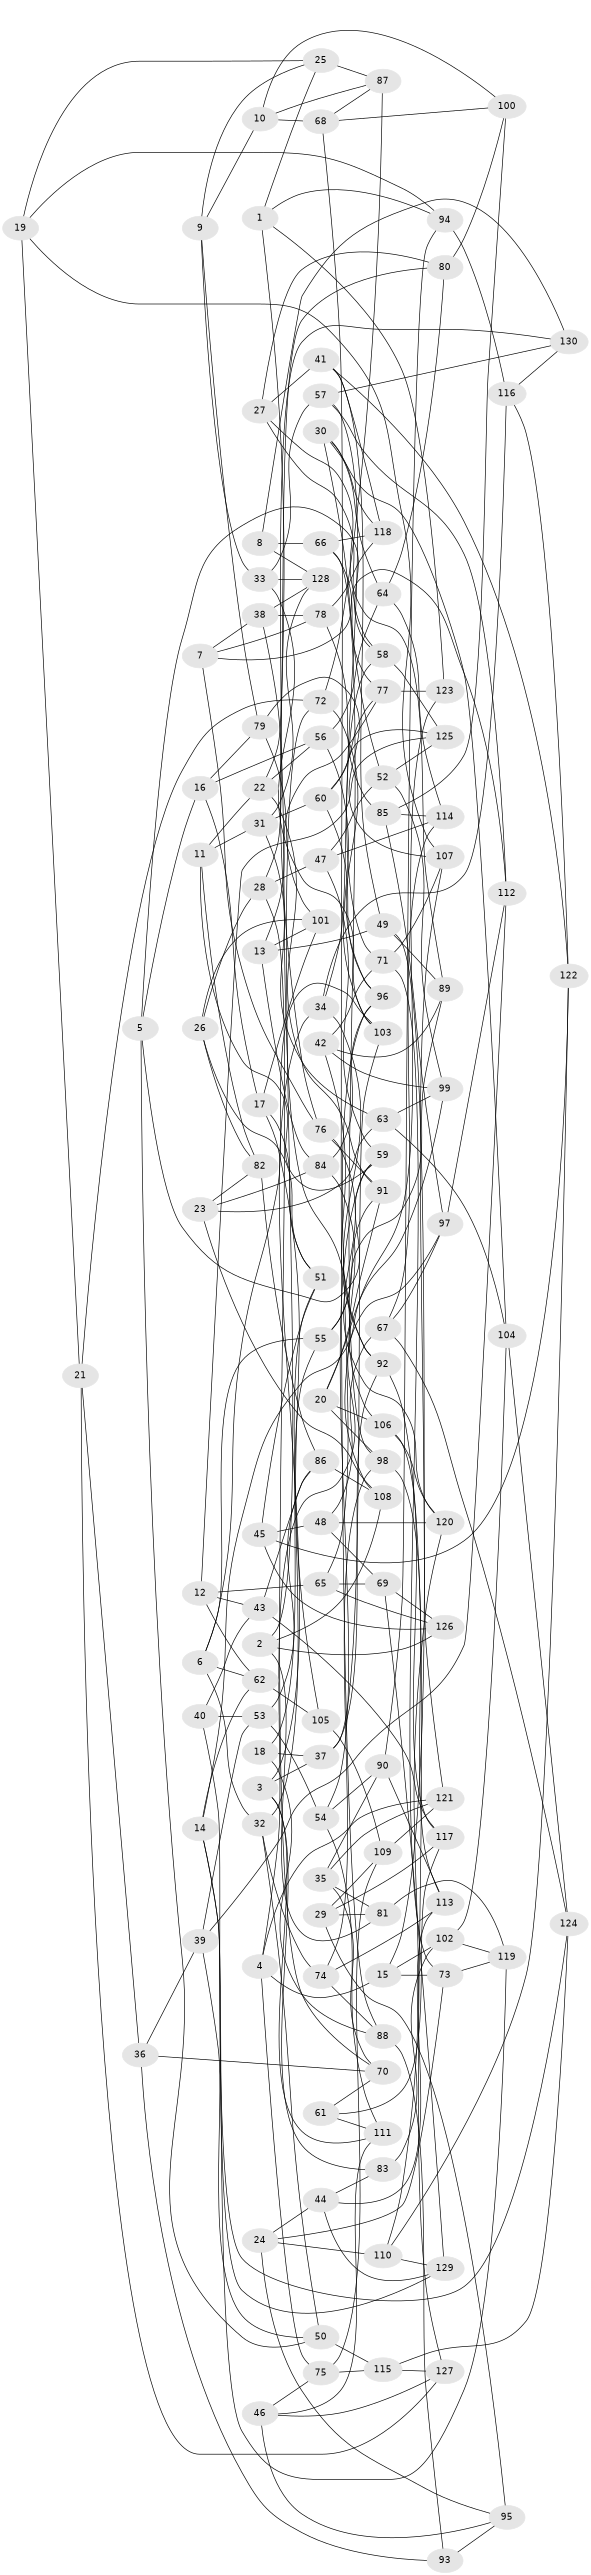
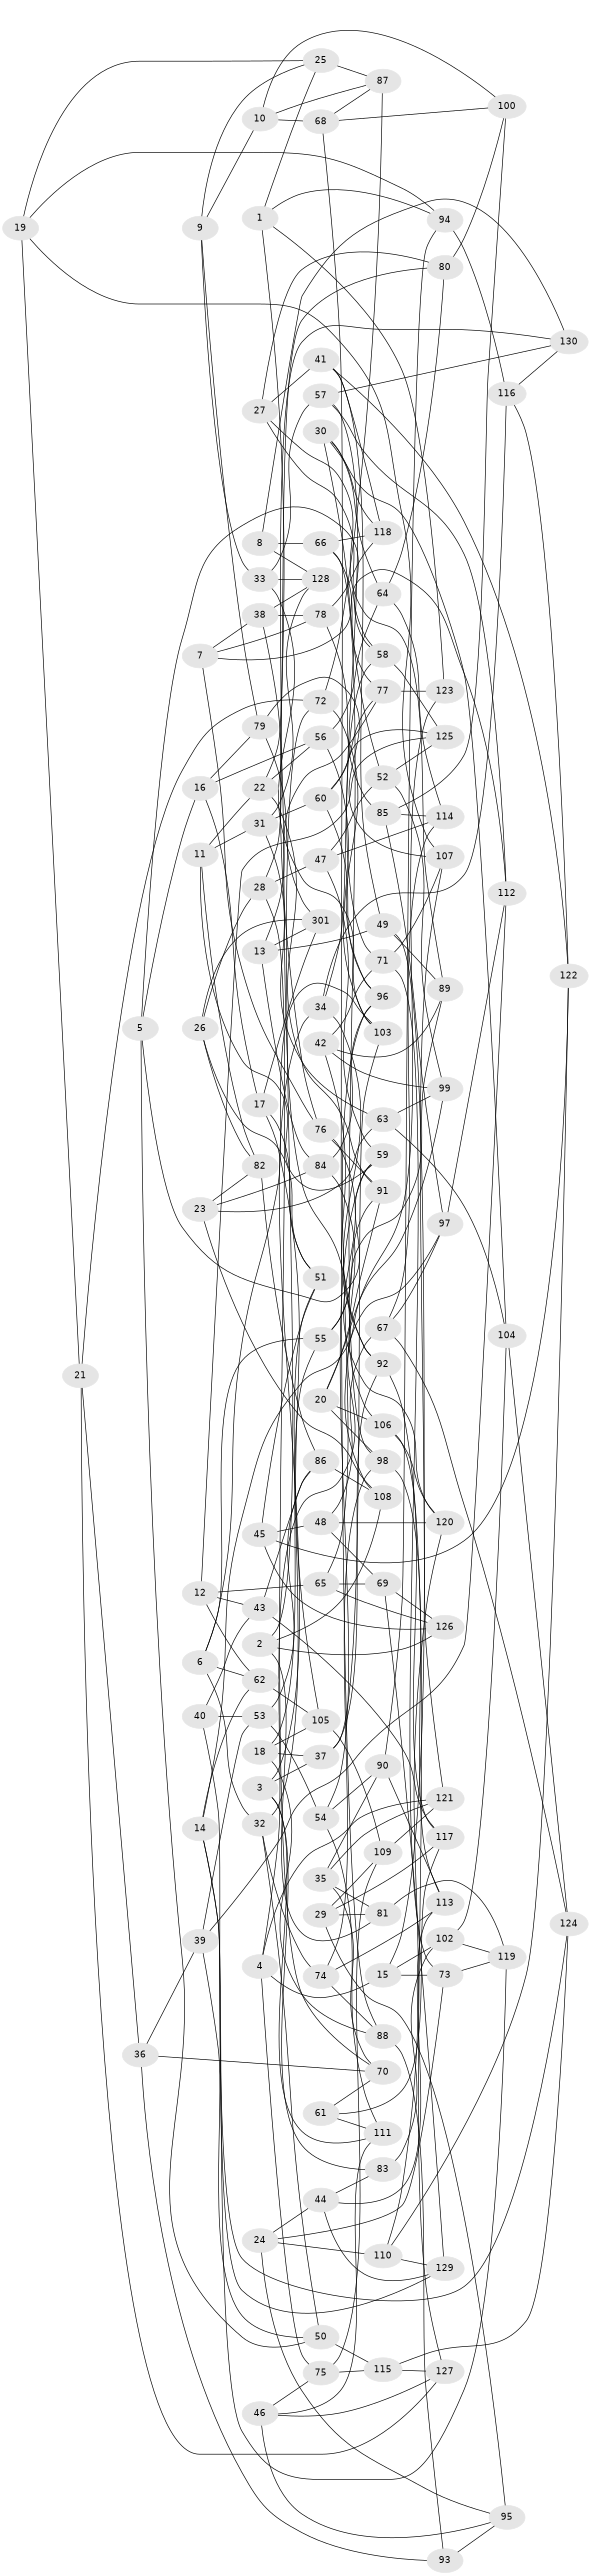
node "101": label "101" -> "301"
edge "105" -- "18": added
